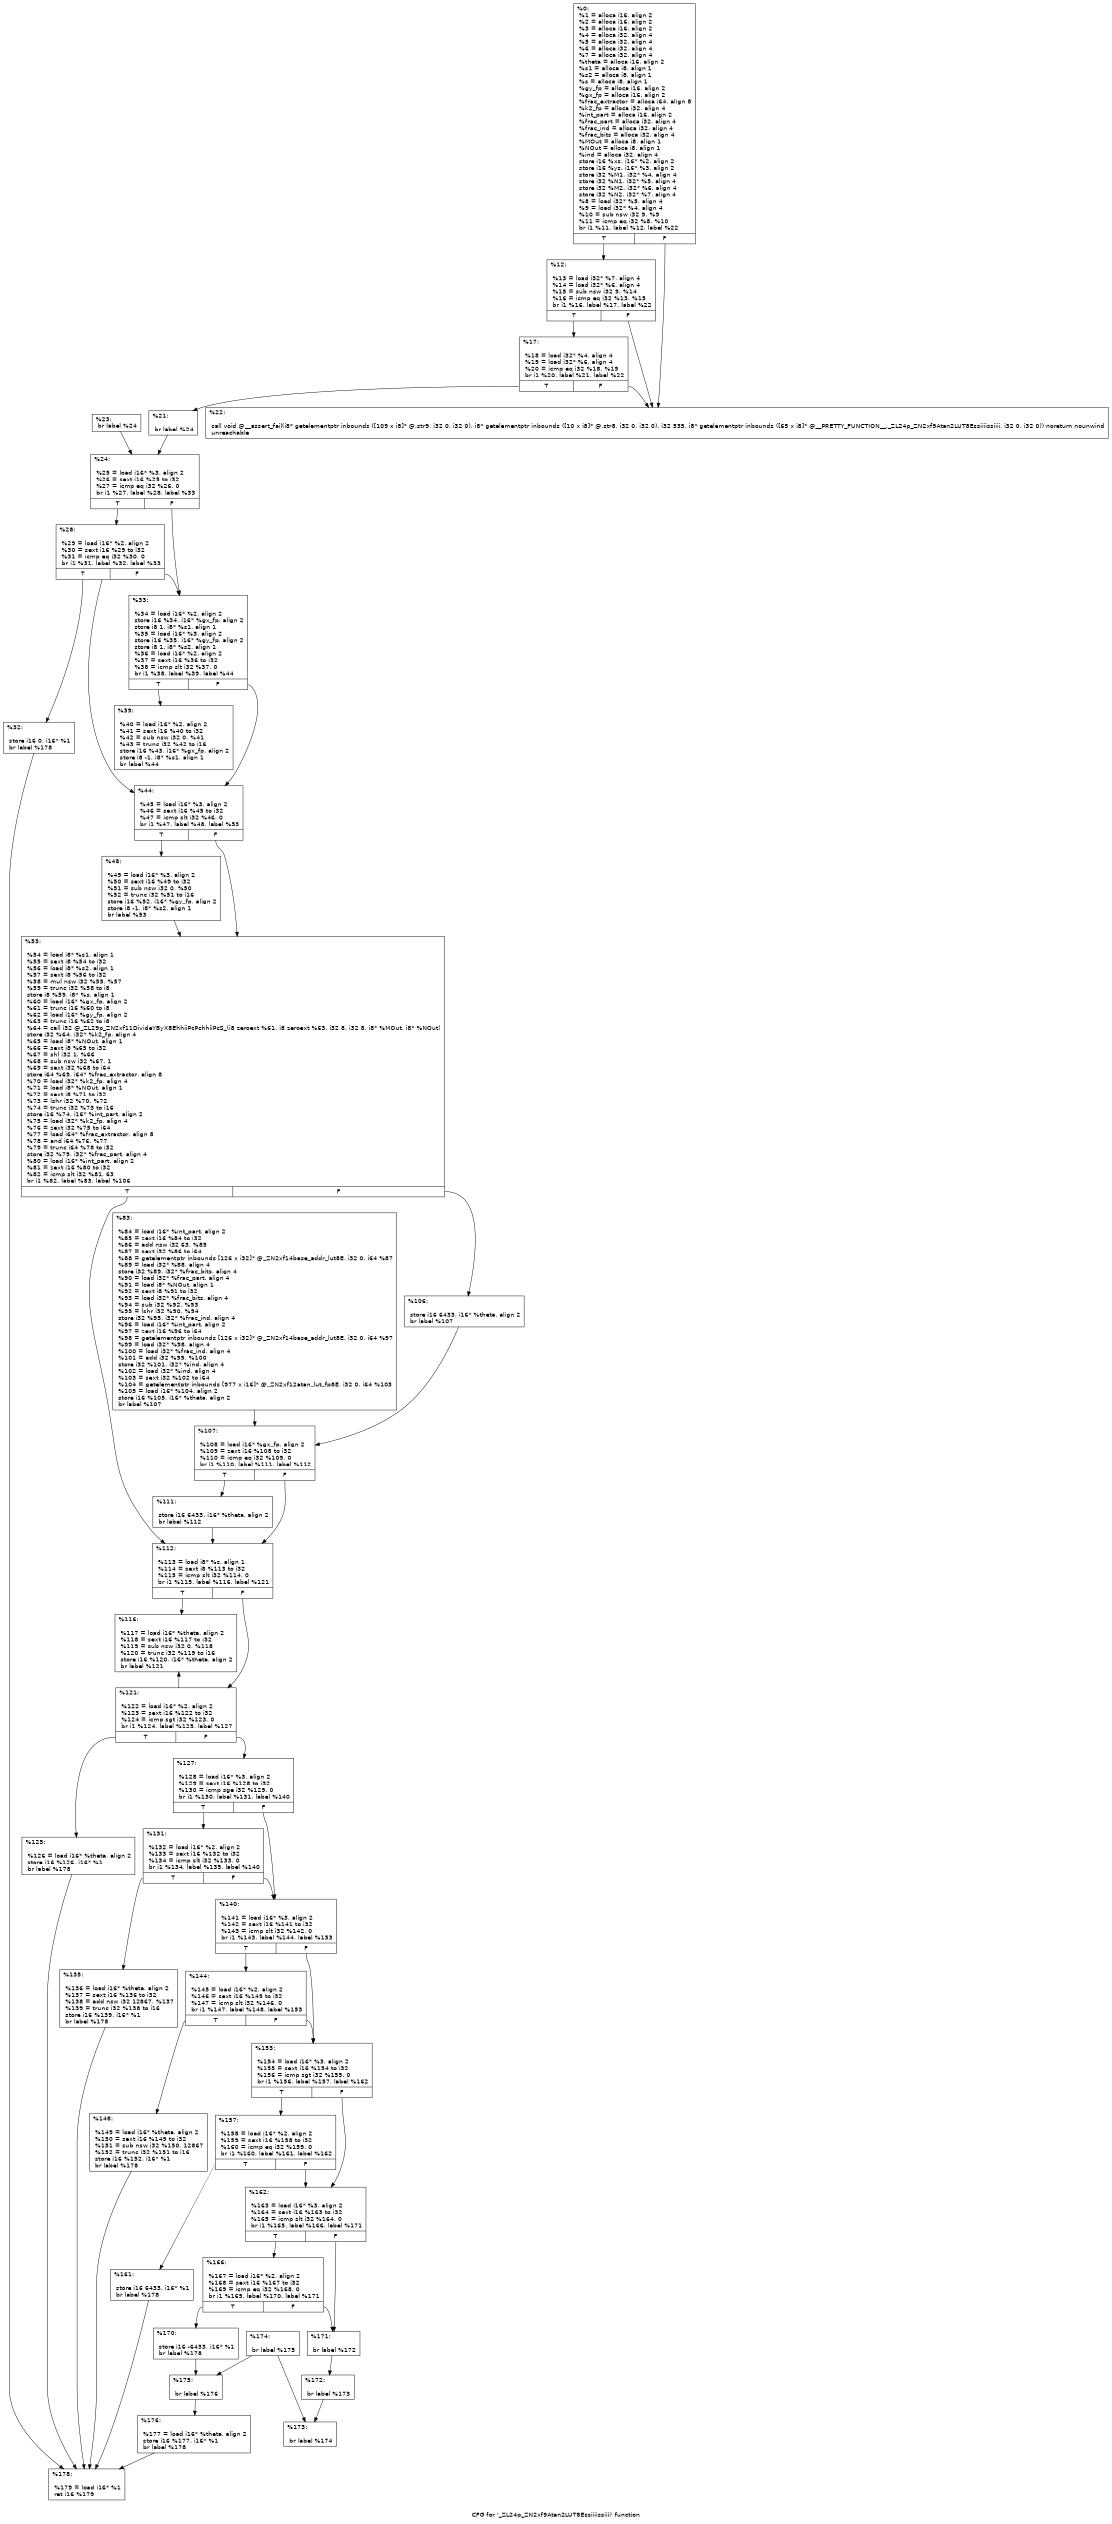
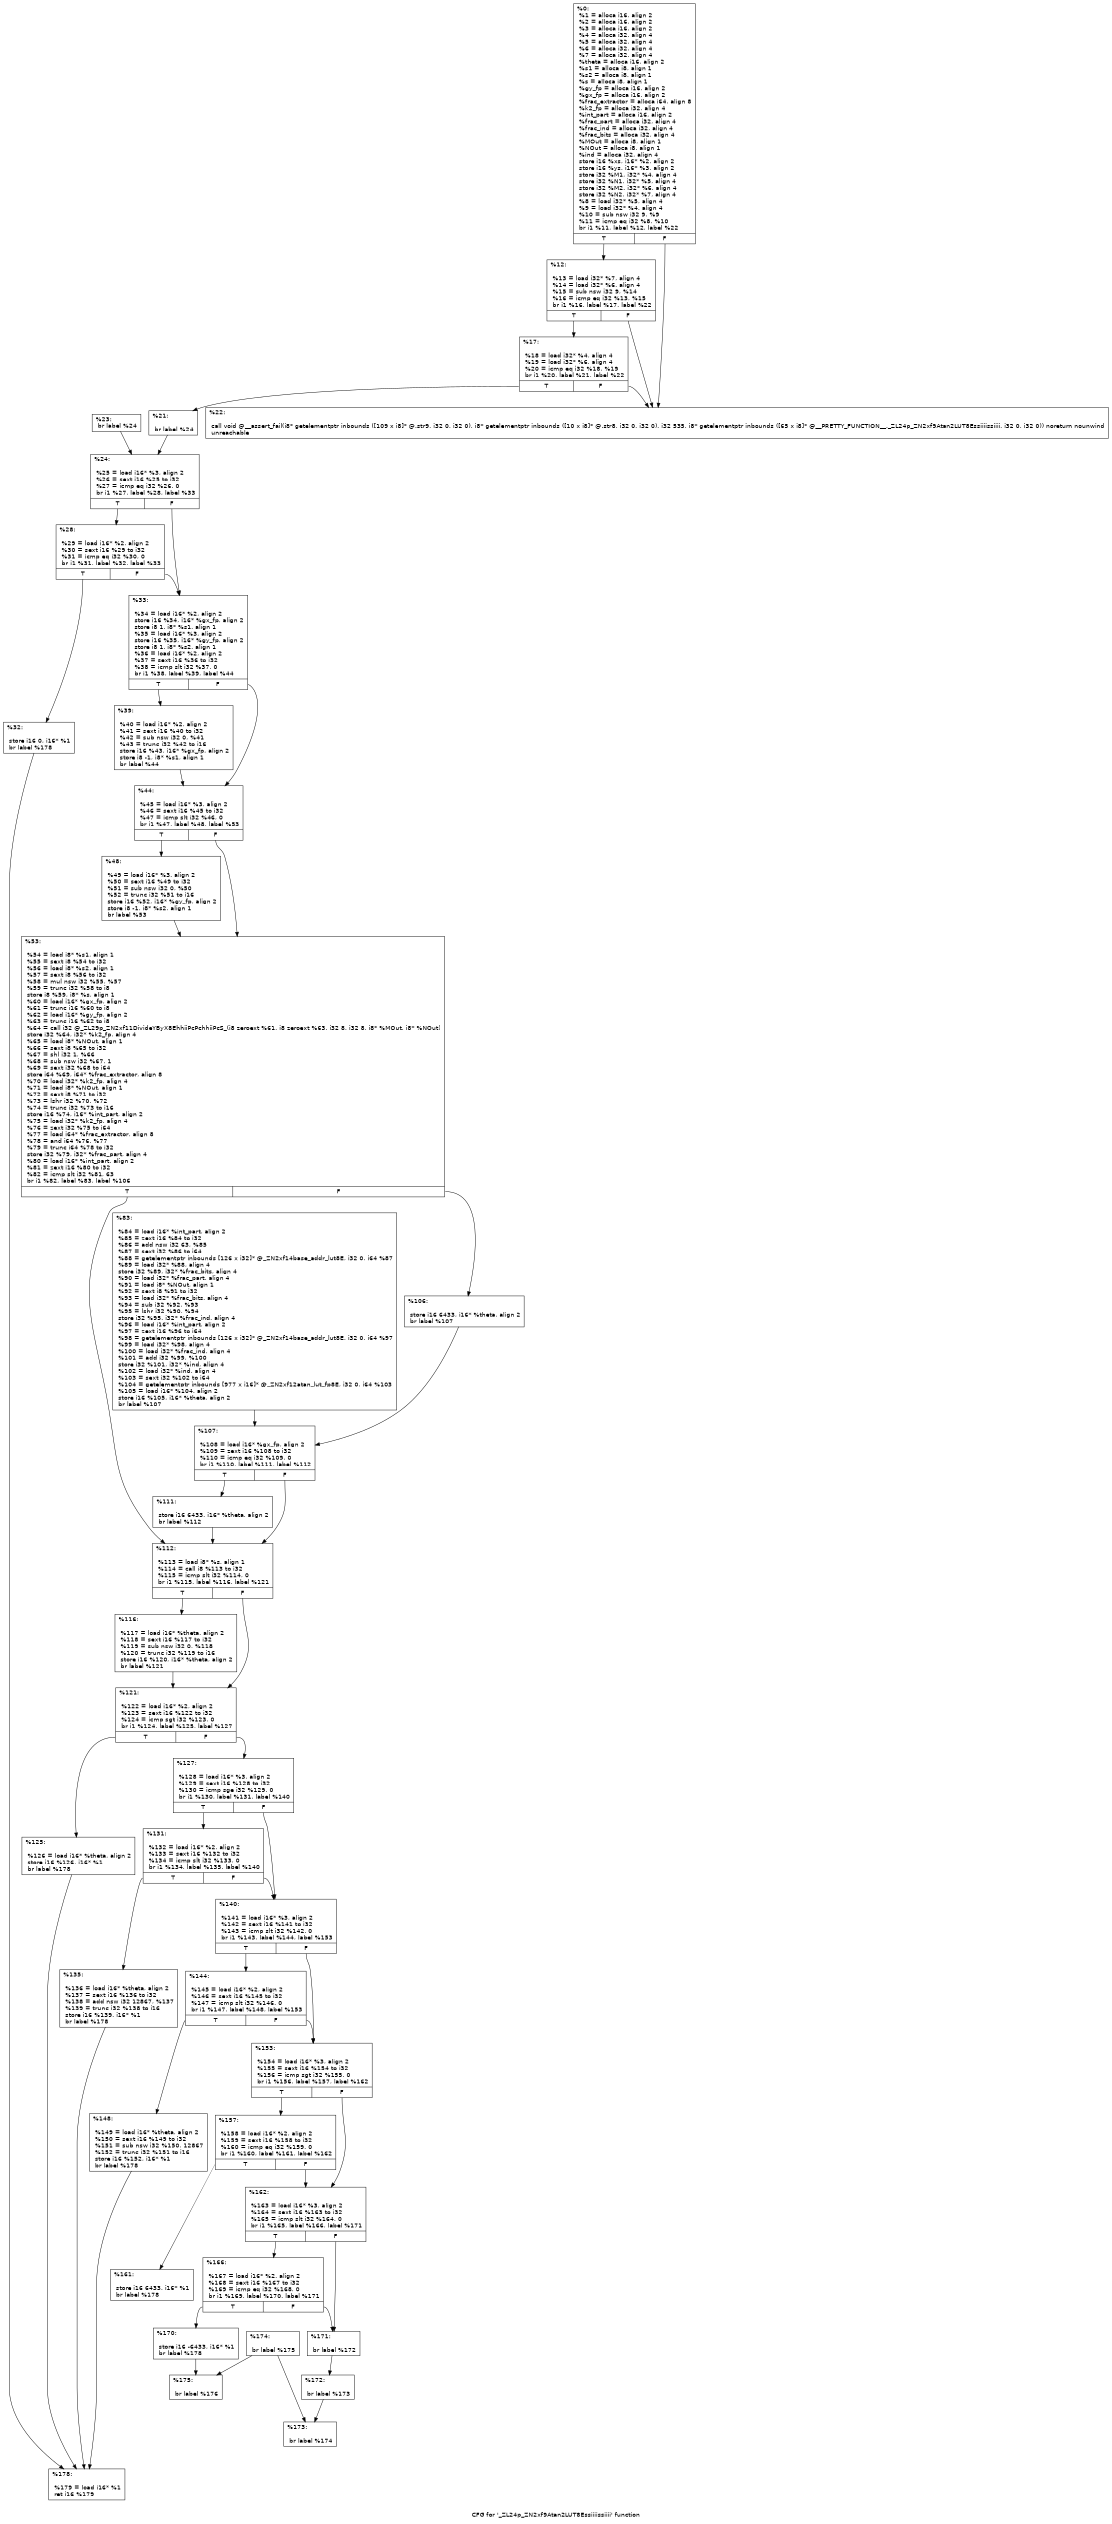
edge "%28:" -> "%44:": now "%39:" -> "%44:"
node "%112:": text "%114 = sext i8 %113 to i32" -> "%114 = call i8 %113 to i32"
edge "%121:" -> "%116:": reversed
edge "%161:" -> "%178:": removed
node "%176:": removed
